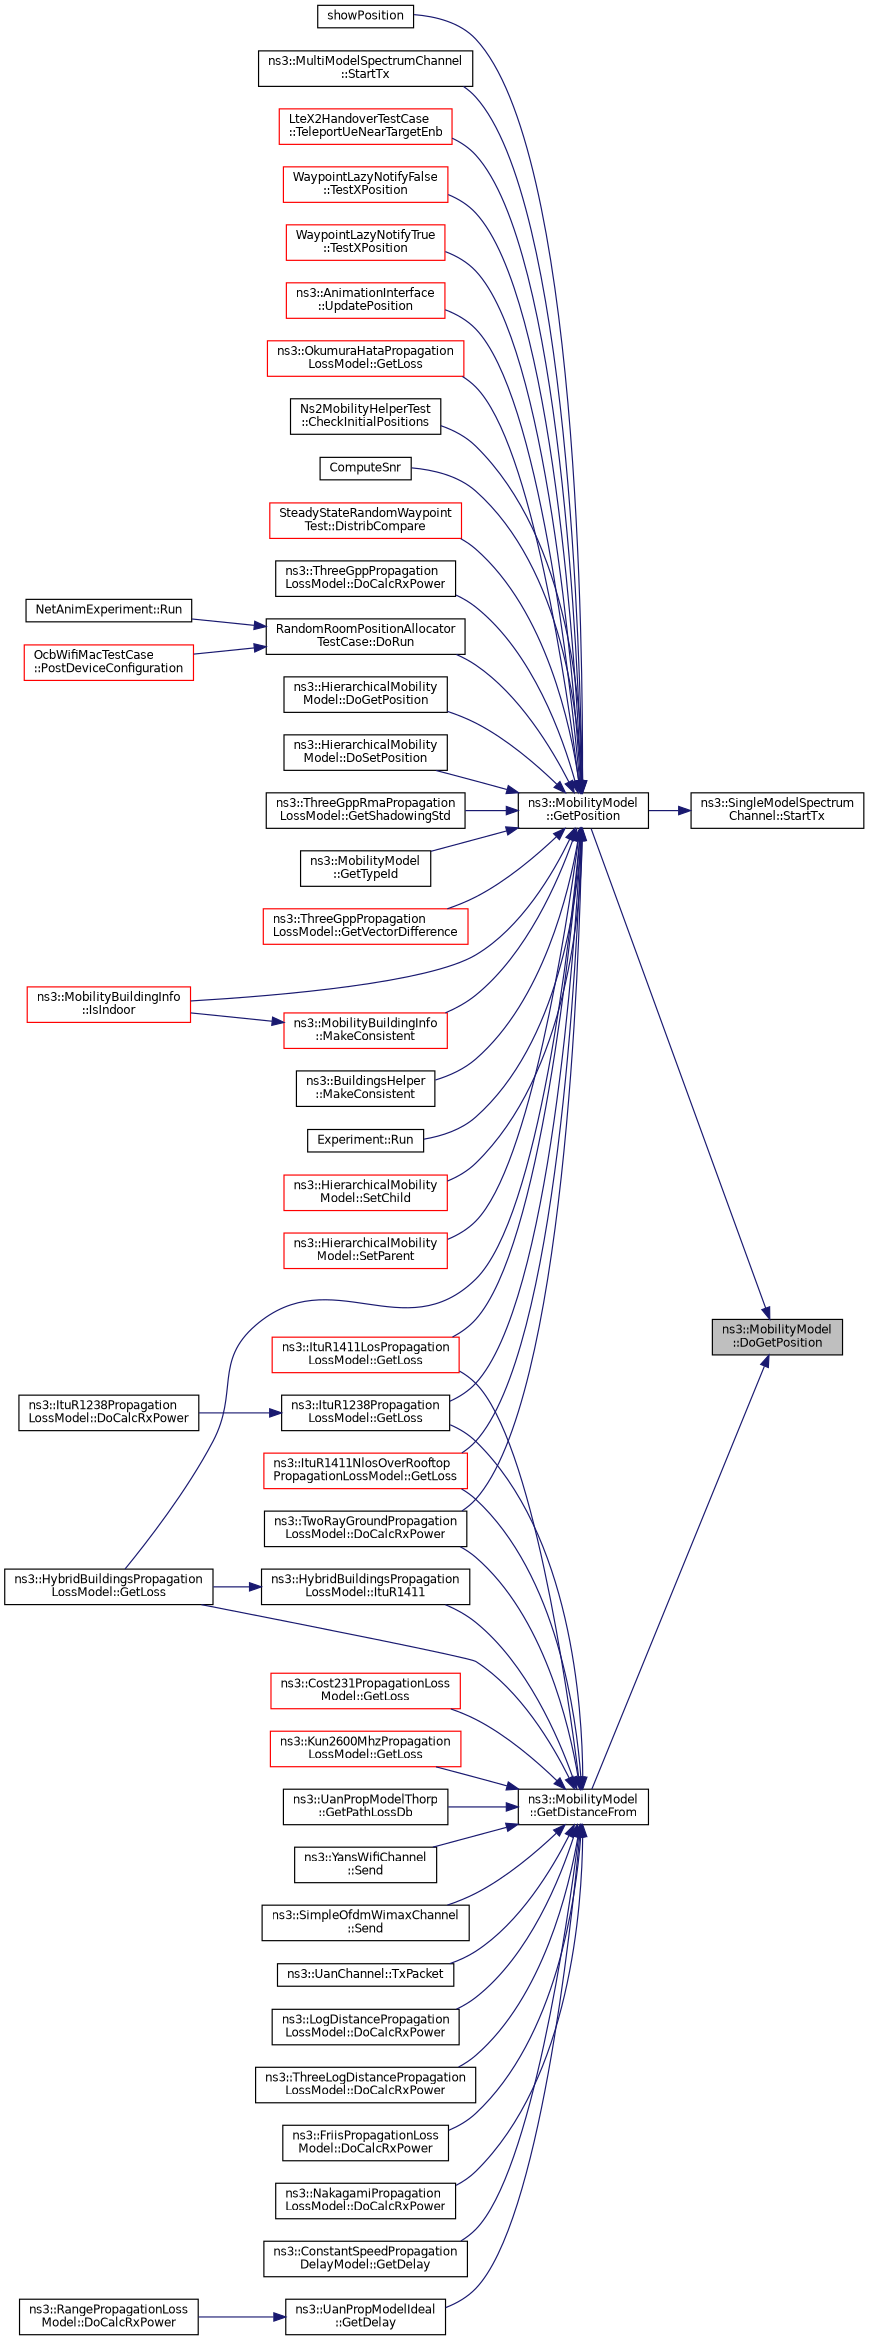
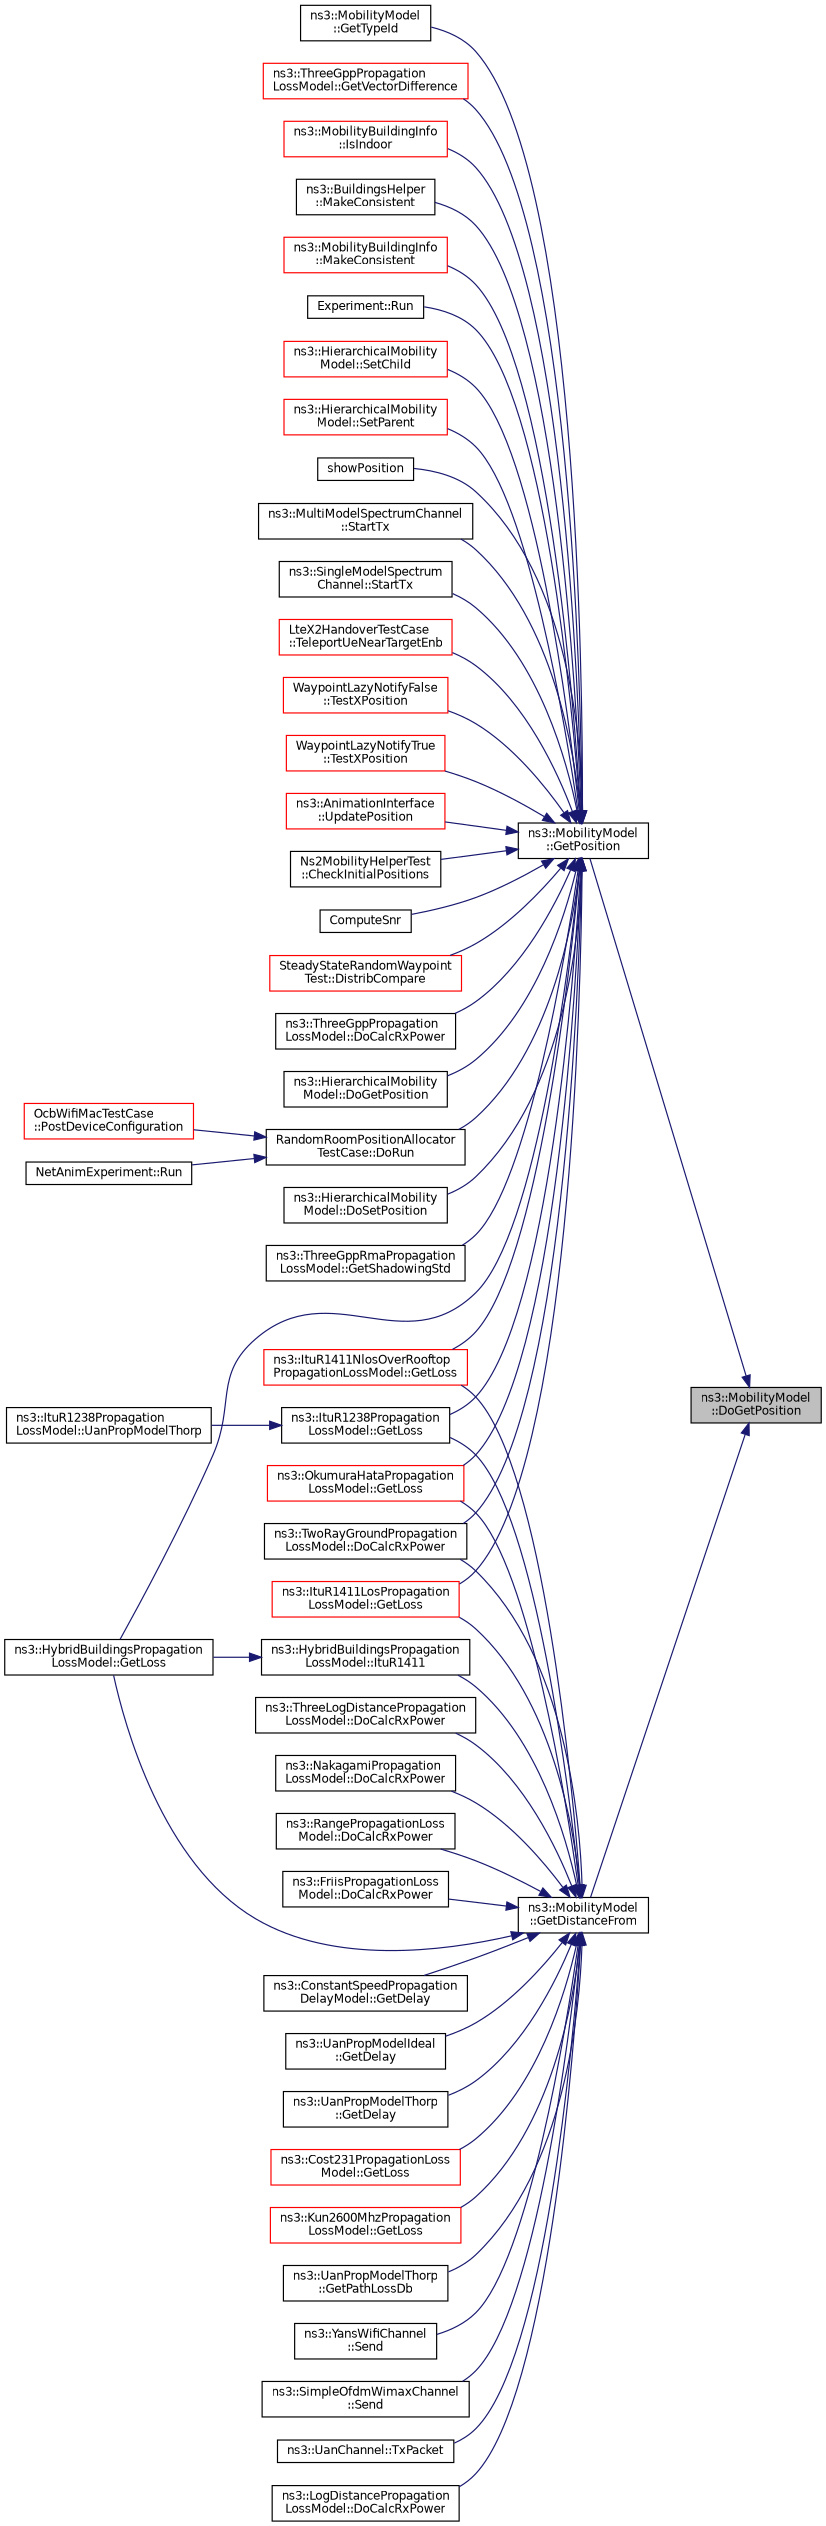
edge "ns3::MobilityModel ::GetPosition" -> "ns3::SingleModelSpectrum Channel::StartTx": reversed
edge "ns3::MobilityBuildingInfo ::IsIndoor" -> "ns3::MobilityBuildingInfo ::MakeConsistent": removed
node "ns3::ItuR1238Propagation LossModel::DoCalcRxPower": label "ns3::ItuR1238Propagation LossModel::DoCalcRxPower" -> "ns3::ItuR1238Propagation LossModel::UanPropModelThorp"
edge "ns3::OkumuraHataPropagation LossModel::GetLoss" -> "ns3::MobilityModel ::GetDistanceFrom": added
node "ns3::UanPropModelThorp ::GetDelay": added
edge "ns3::RangePropagationLoss Model::DoCalcRxPower" -> "ns3::UanPropModelIdeal ::GetDelay": now "ns3::RangePropagationLoss Model::DoCalcRxPower" -> "ns3::MobilityModel ::GetDistanceFrom"
